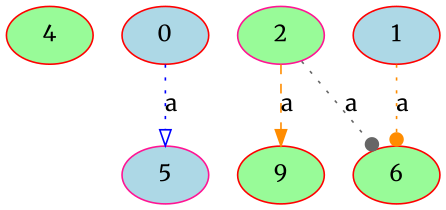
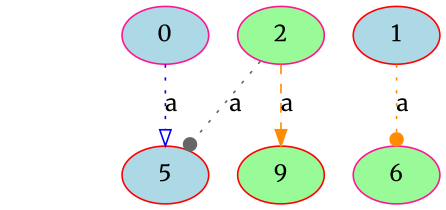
node "4": removed
node "0": color red -> deeppink
edge "2" -> "6": now "2" -> "5"
node "5": color deeppink -> red
node "6": color red -> deeppink
